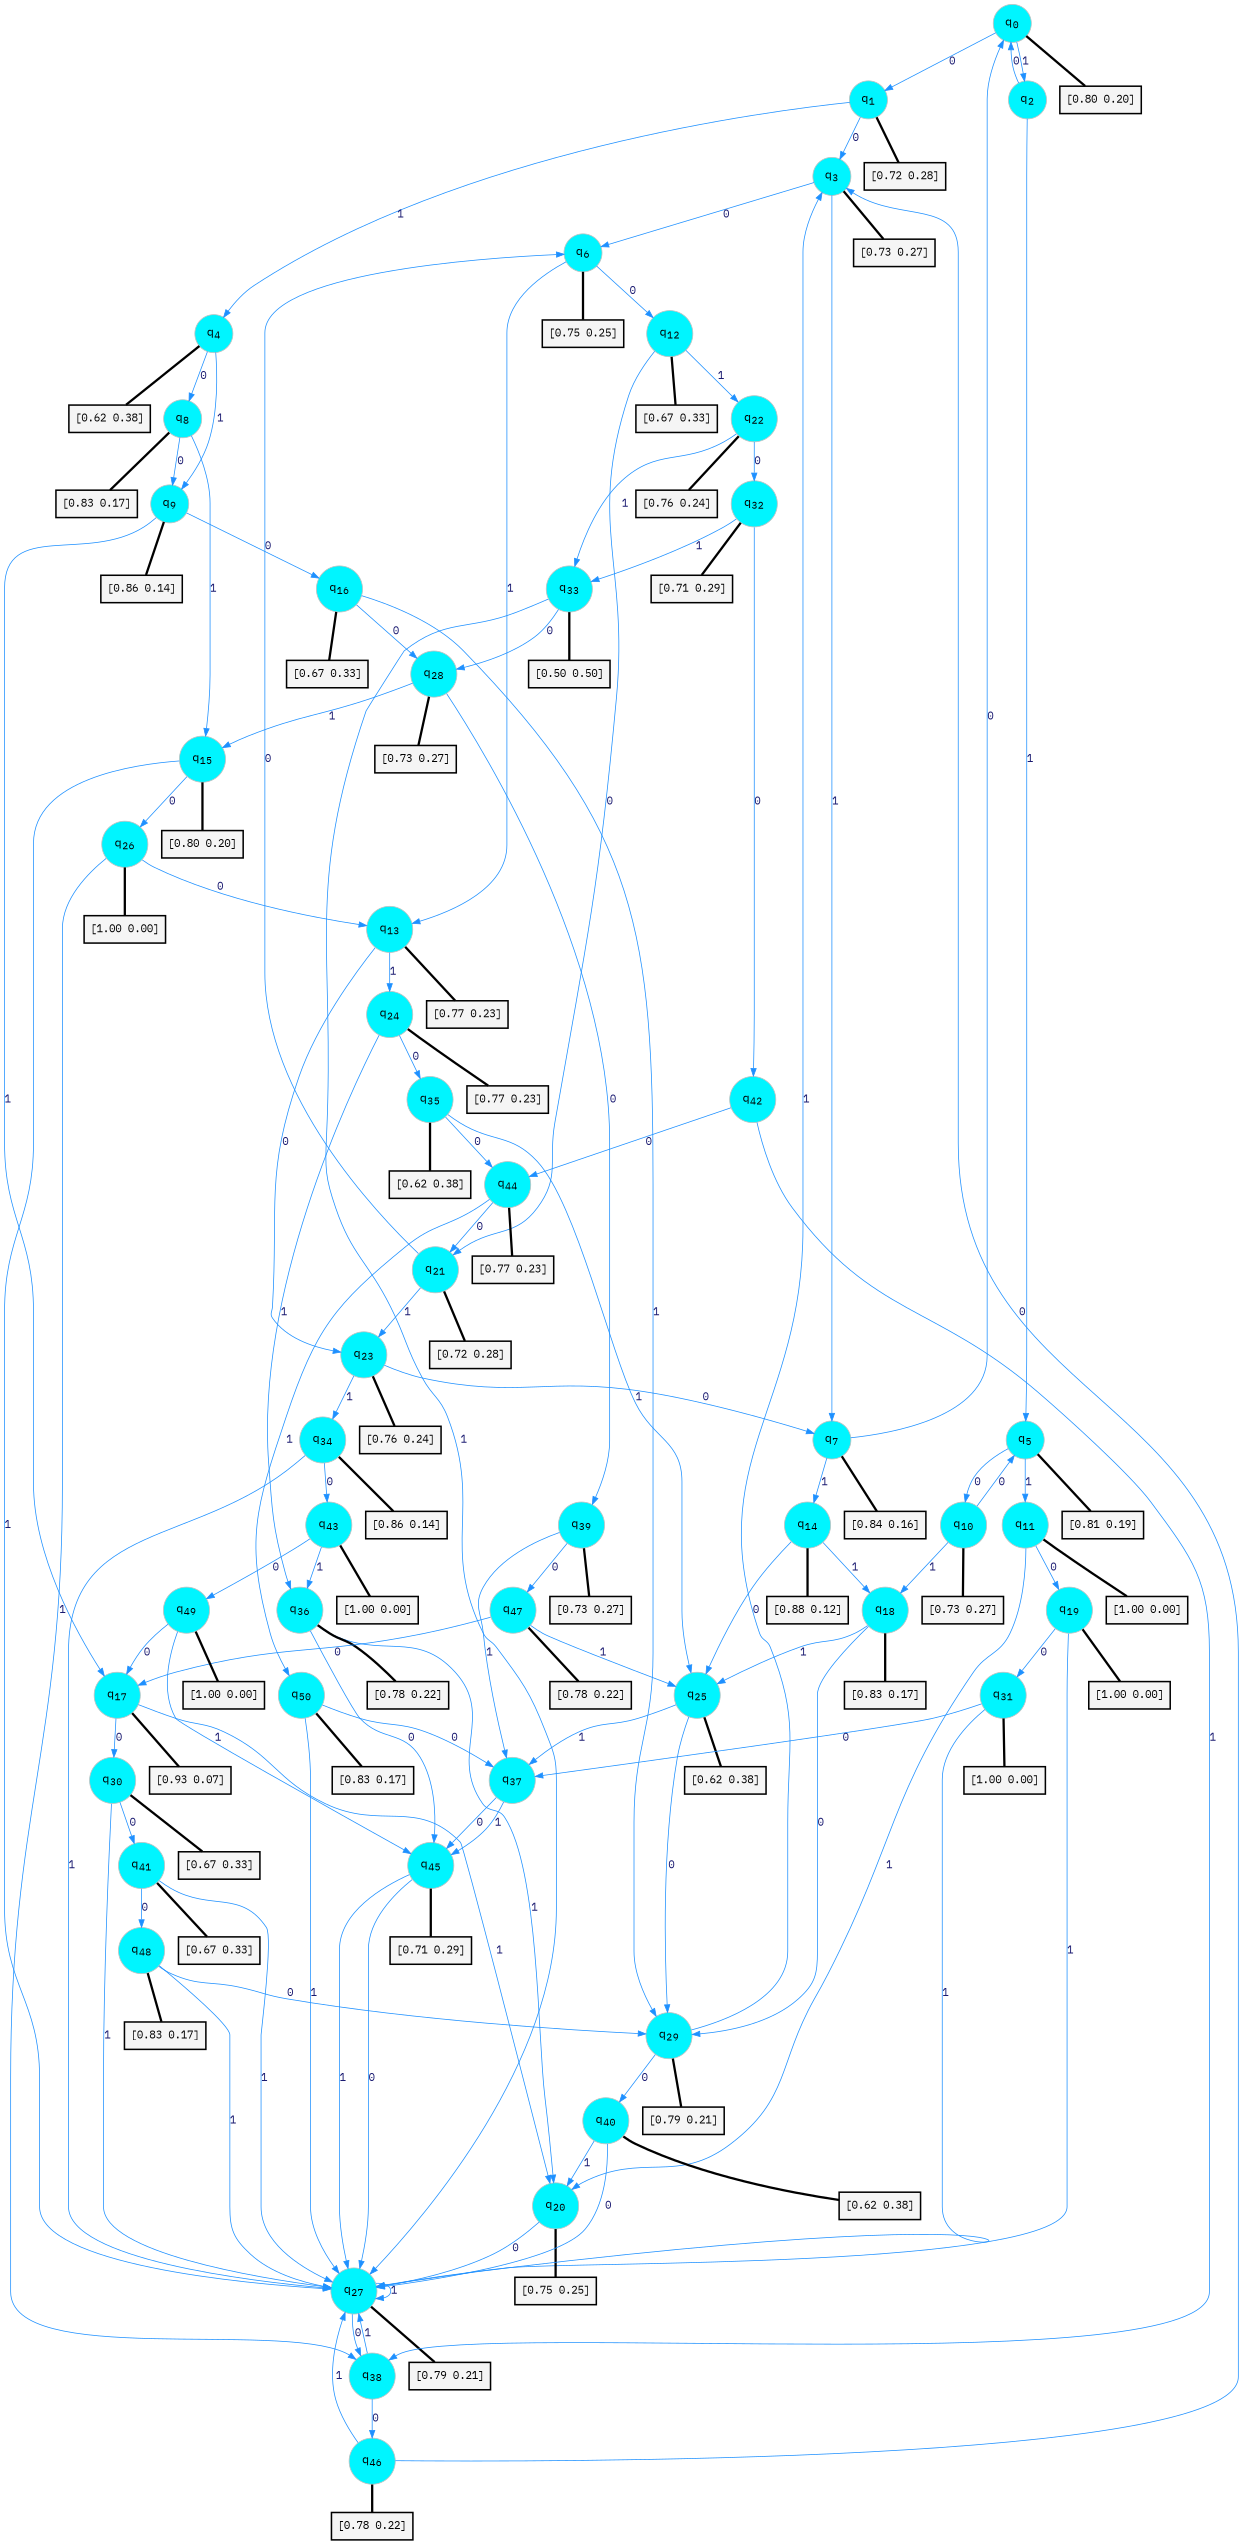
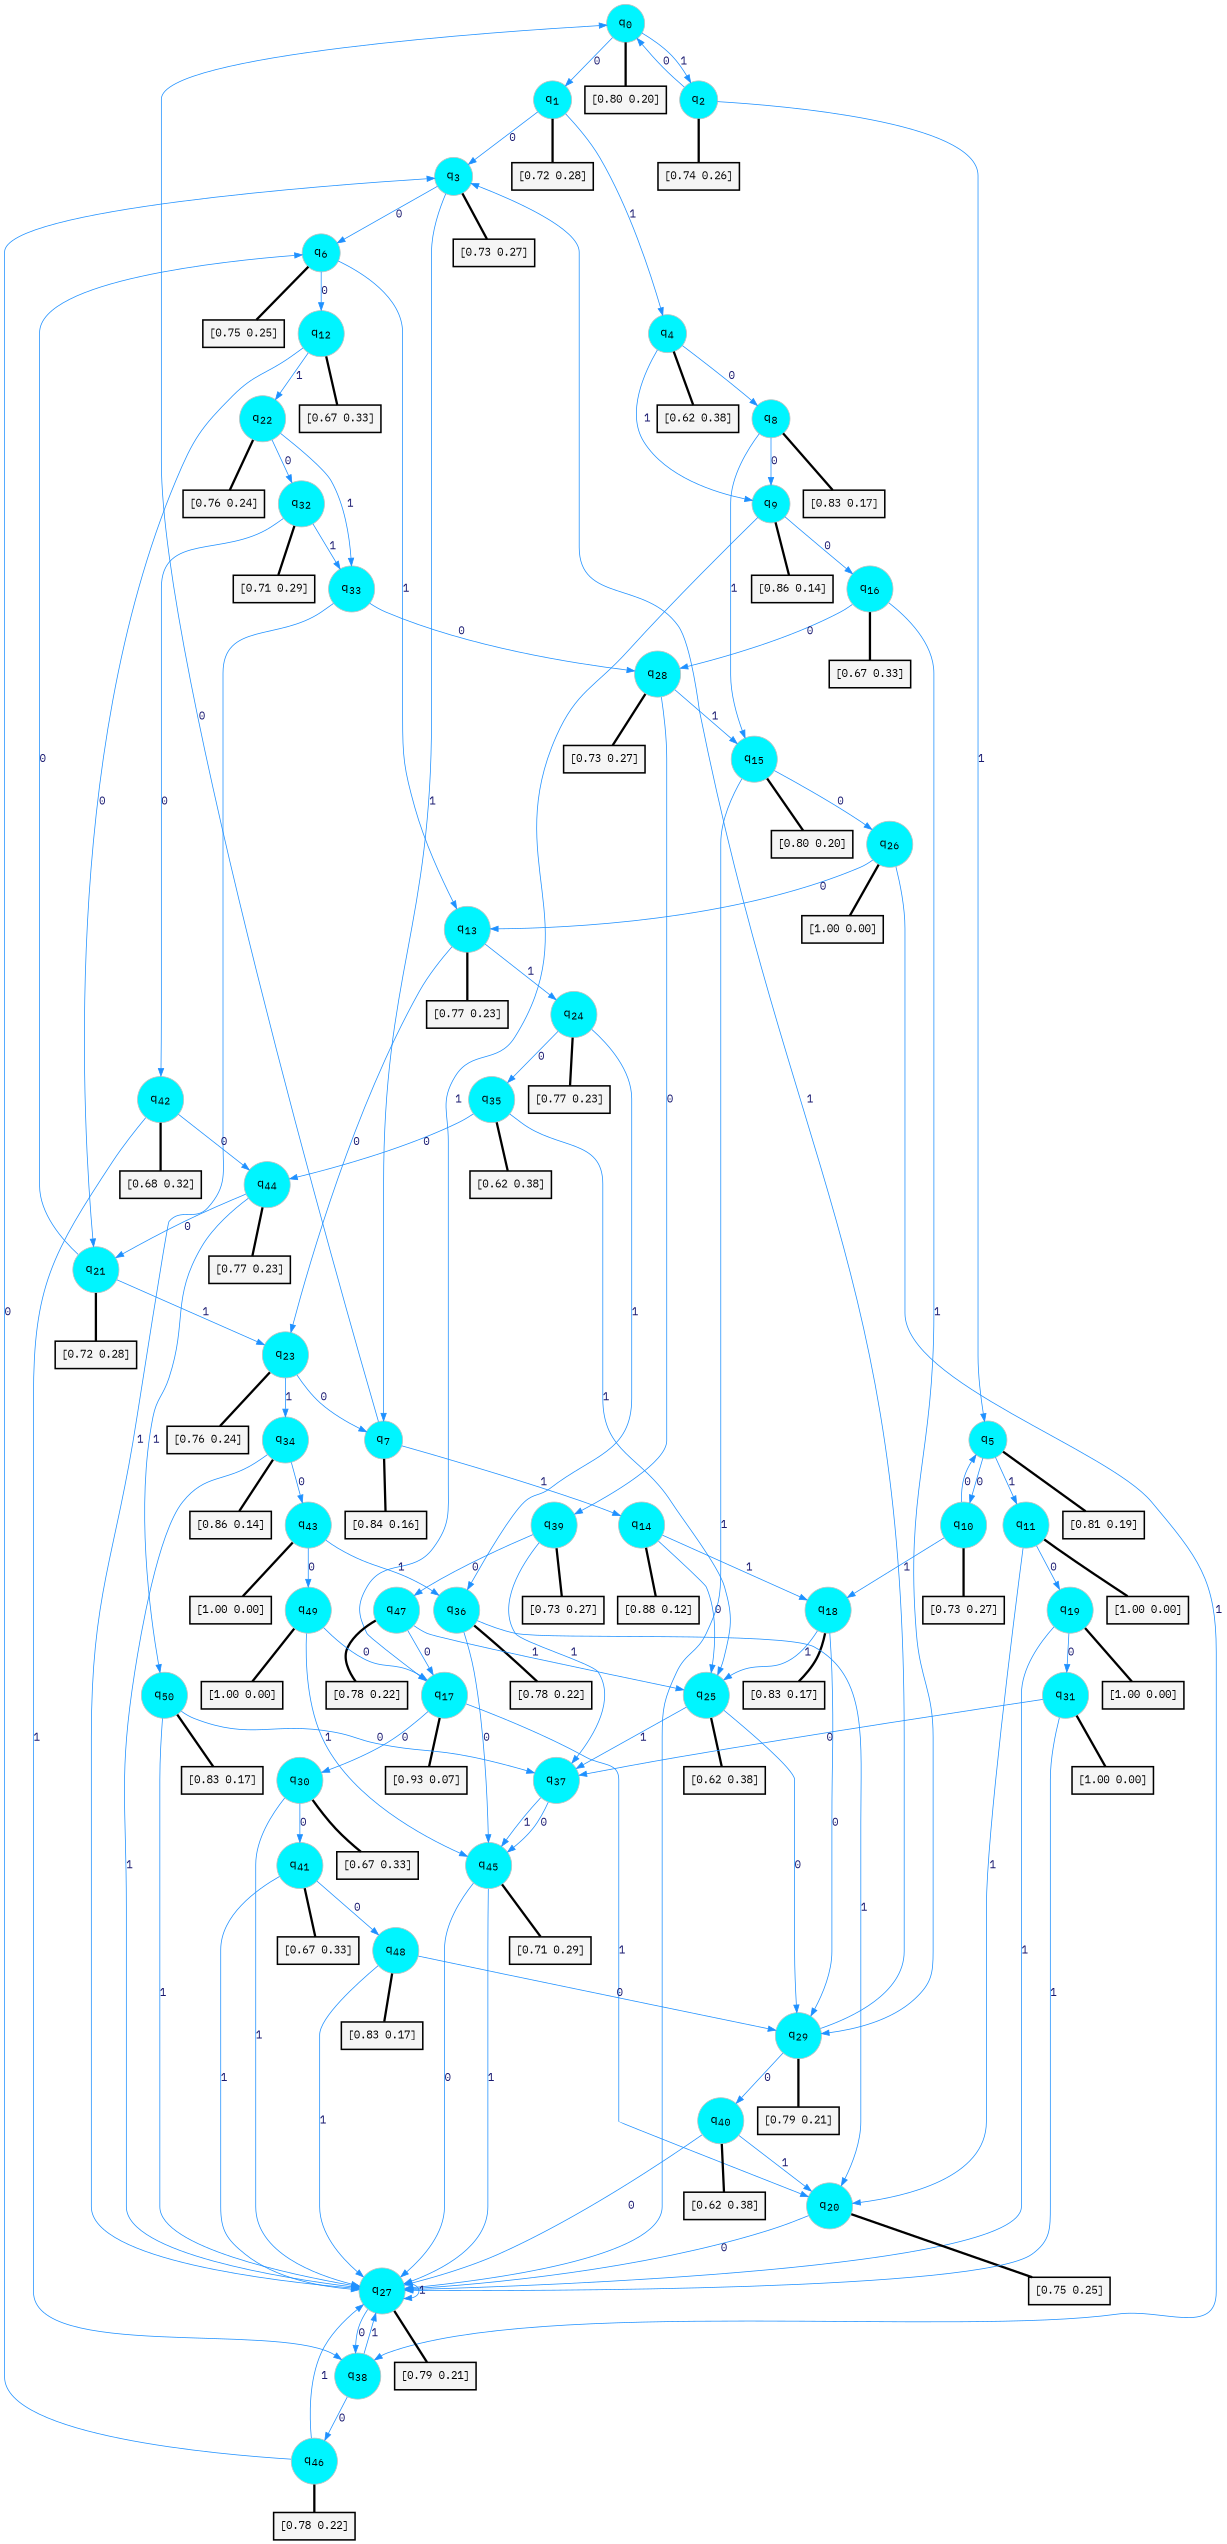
node "[0.74 0.26]": added
node "[0.50 0.50]": removed
node "[0.68 0.32]": added
